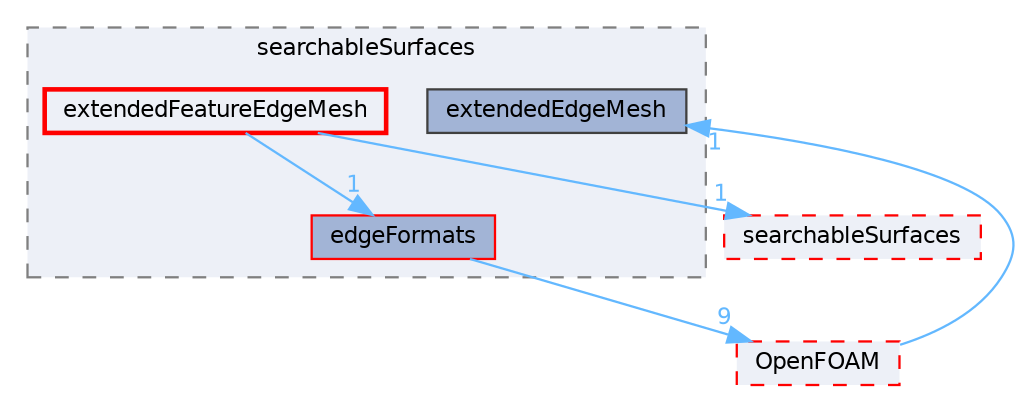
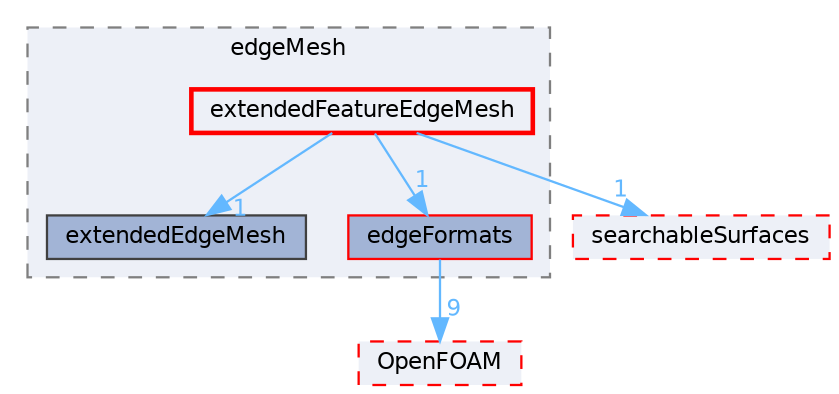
cluster "searchableSurfaces": label "searchableSurfaces" -> "edgeMesh"
edge "OpenFOAM" -> "extendedEdgeMesh": now "extendedFeatureEdgeMesh" -> "extendedEdgeMesh"
